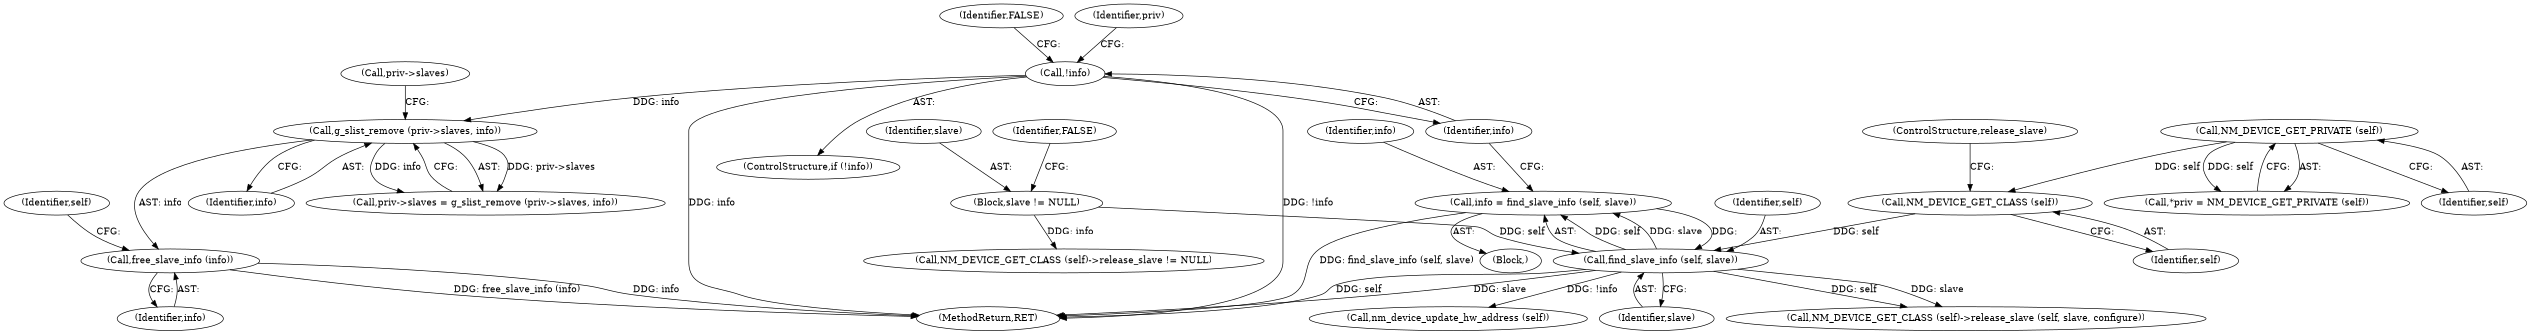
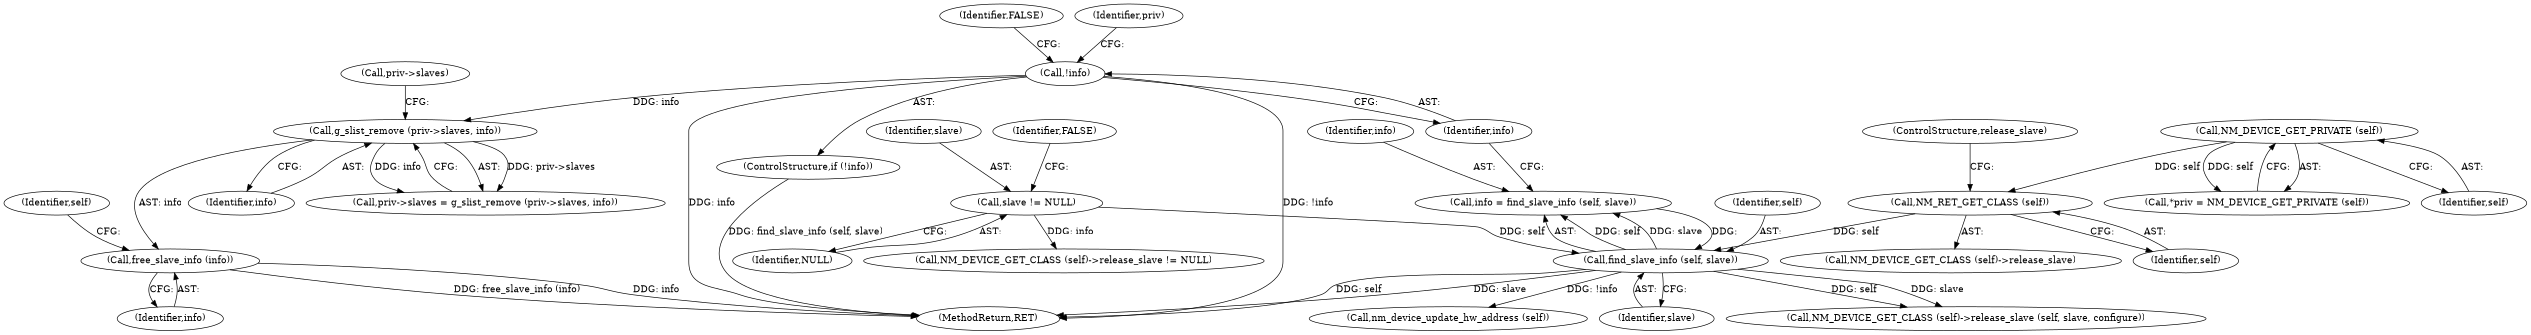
node "(Block,slave != NULL)": label "(Block,slave != NULL)" -> "(Call,slave != NULL)"
node "(Call,NM_DEVICE_GET_CLASS (self))": label "(Call,NM_DEVICE_GET_CLASS (self))" -> "(Call,NM_RET_GET_CLASS (self))"
node "(Identifier,NULL)": added
node "(Block,)": removed
node "(Call,NM_DEVICE_GET_CLASS (self)->release_slave)": added
edge "(Call,info = find_slave_info (self, slave))" -> "(MethodReturn,RET)": now "(ControlStructure,if (!info))" -> "(MethodReturn,RET)"
